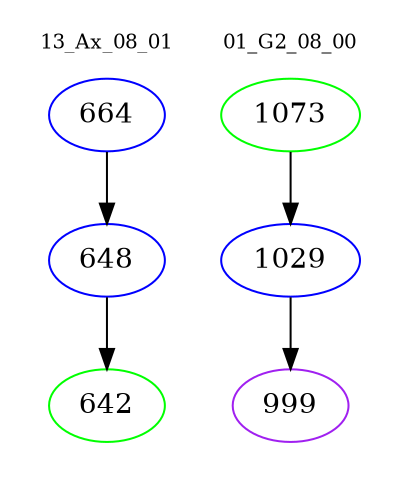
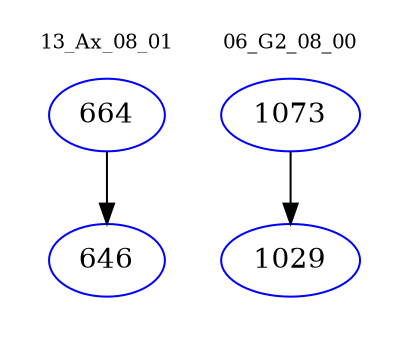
cluster "01_G2_08_00": label "01_G2_08_00" -> "06_G2_08_00"
node "1073": color green -> blue
node "648": label "648" -> "646"
node "642": removed
node "999": removed
